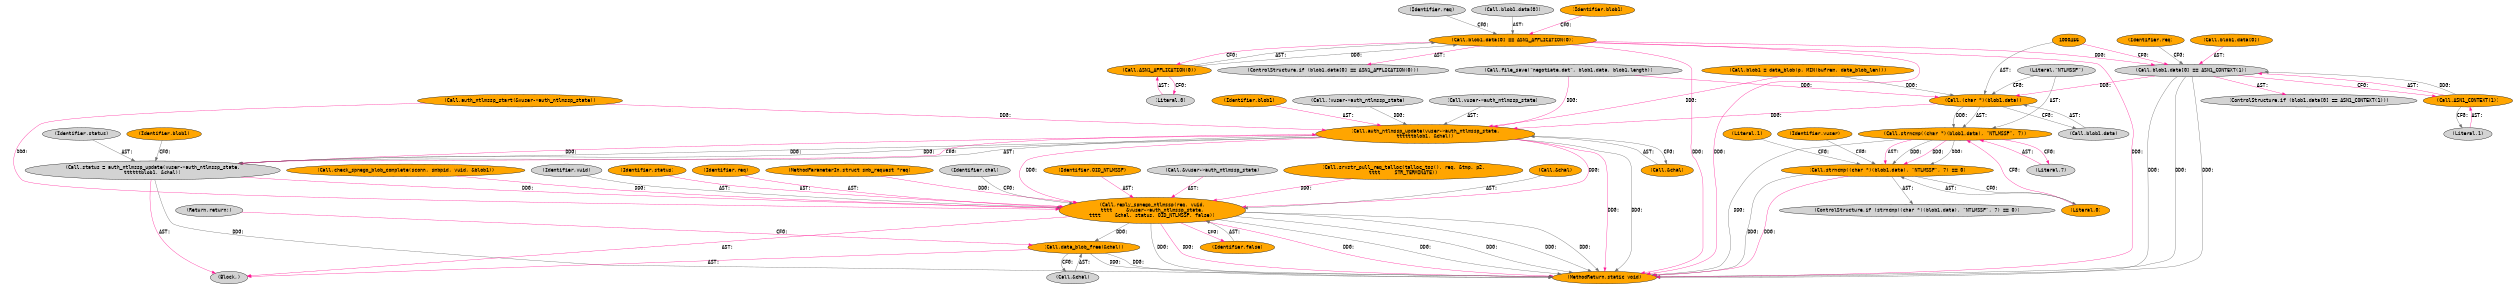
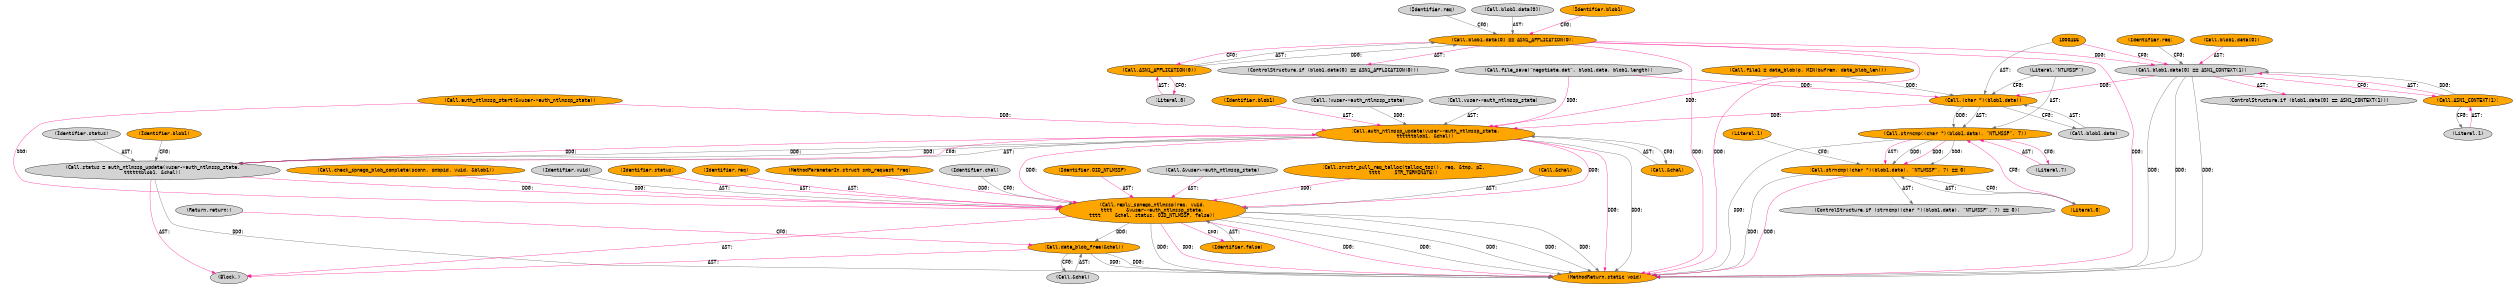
node "(Call,blob1 = data_blob(p, MIN(bufrem, data_blob_len)))": label "(Call,blob1 = data_blob(p, MIN(bufrem, data_blob_len)))" -> "(Call,file1 = data_blob(p, MIN(bufrem, data_blob_len)))"
node "(Identifier,vuser)": removed
